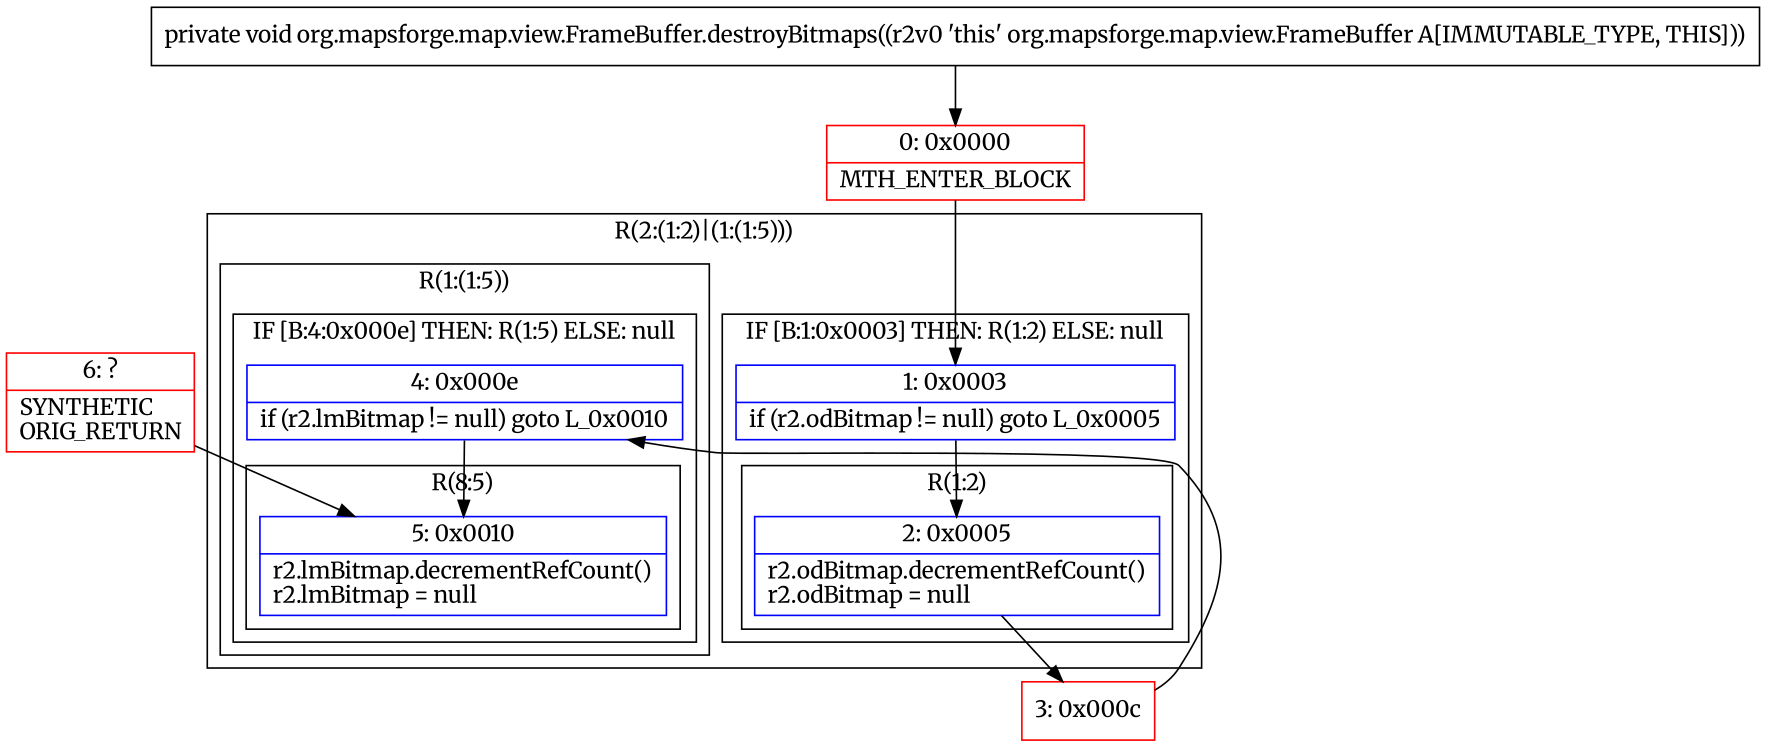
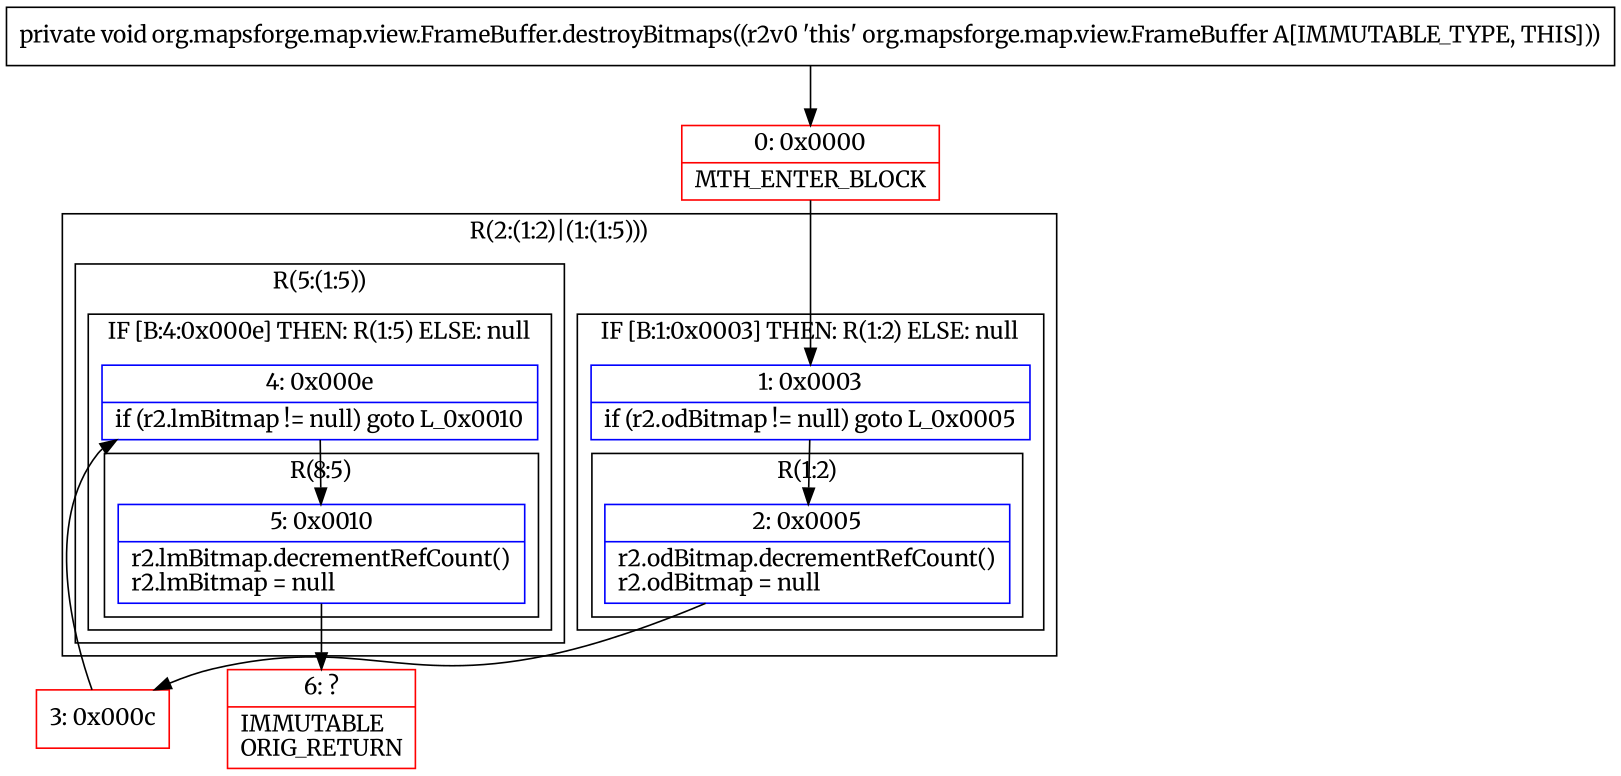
cluster "R(1:(1:5))": label "R(1:(1:5))" -> "R(5:(1:5))"
node "6: ?": text "SYNTHETIC" -> "IMMUTABLE"
edge "6: ?" -> "5: 0x0010": reversed
